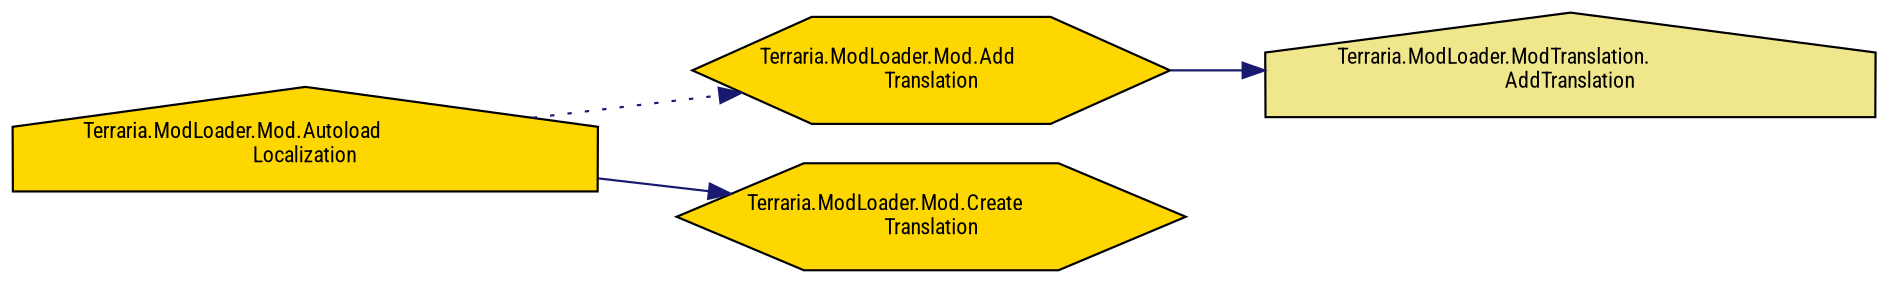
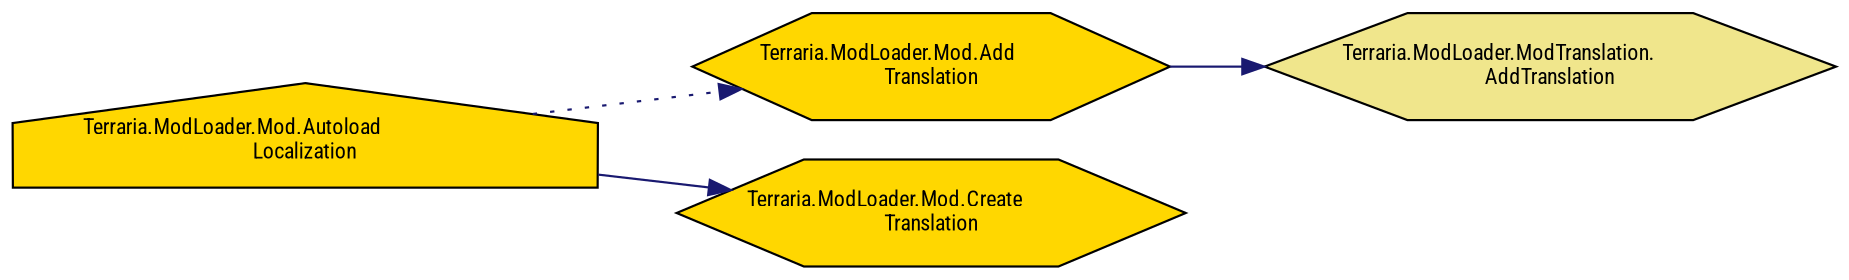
node "Terraria.ModLoader.ModTranslation. AddTranslation": shape house -> hexagon
